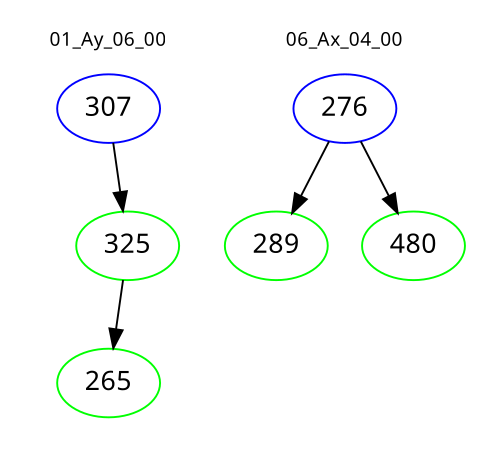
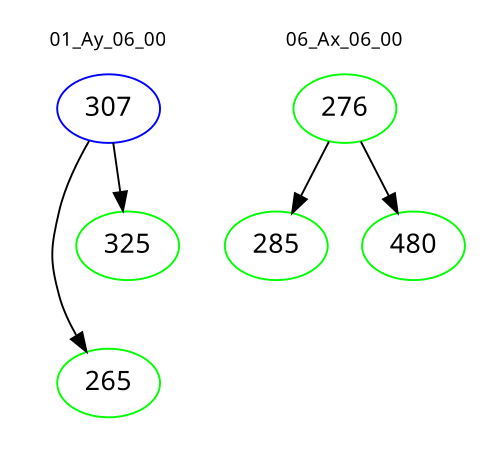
cluster "06_Ax_04_00": label "06_Ax_04_00" -> "06_Ax_06_00"
node "276": color blue -> green
node "289": label "289" -> "285"
edge "325" -> "265": now "307" -> "265"
